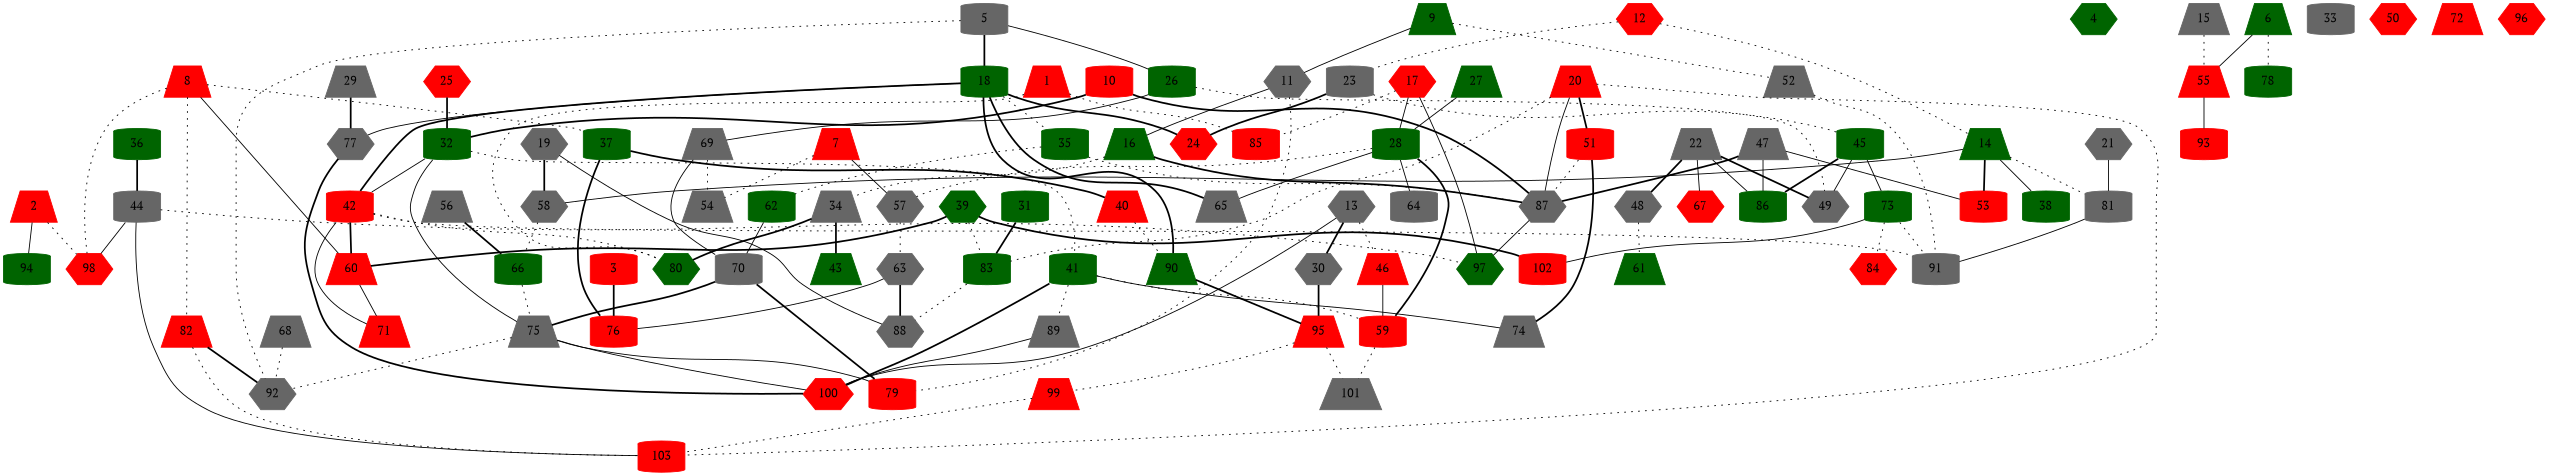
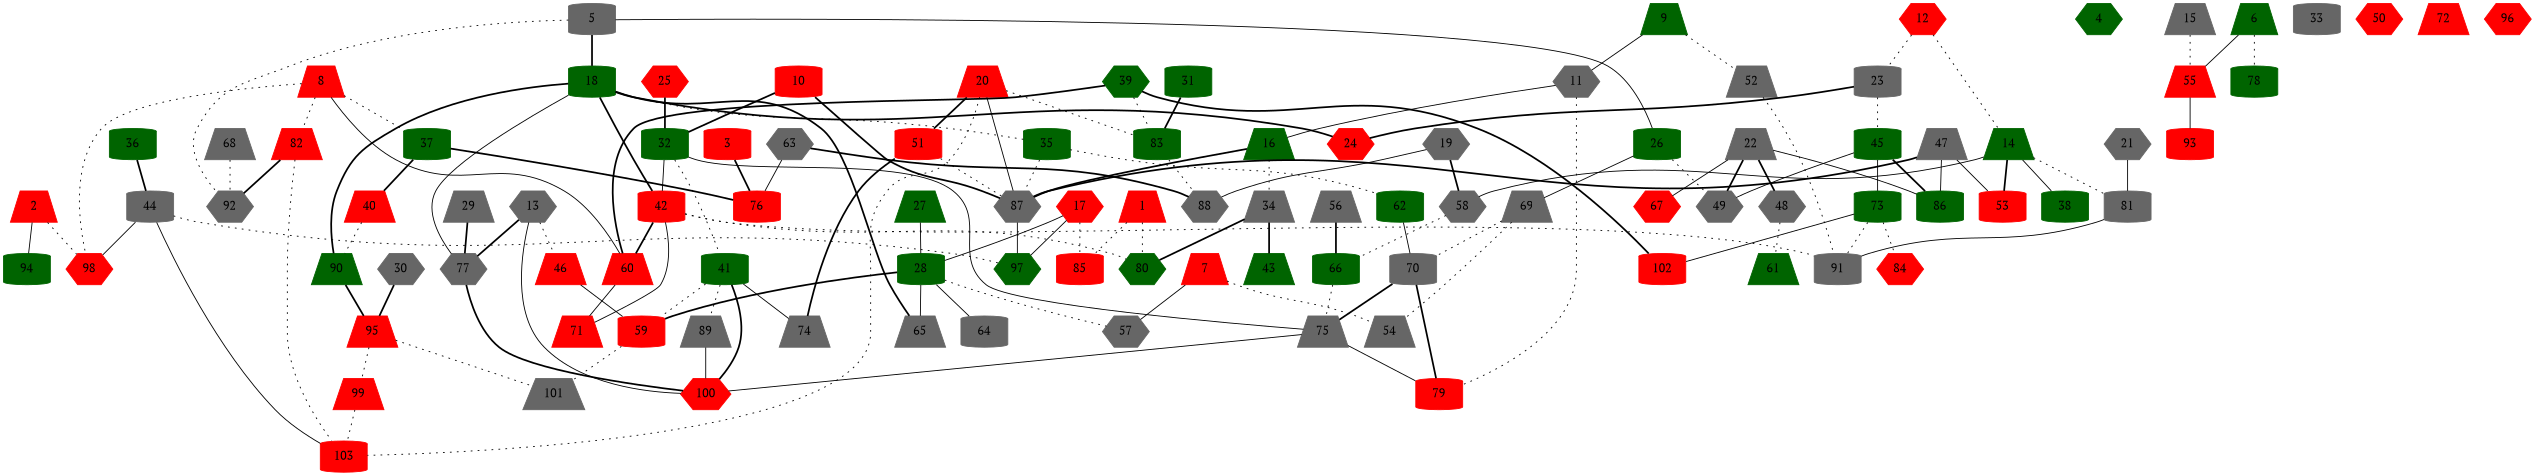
edge "69" -- "70": style solid -> dotted
edge "57" -- "63": removed
edge "13" -- "30": now "13" -- "77"
edge "75" -- "92": removed
